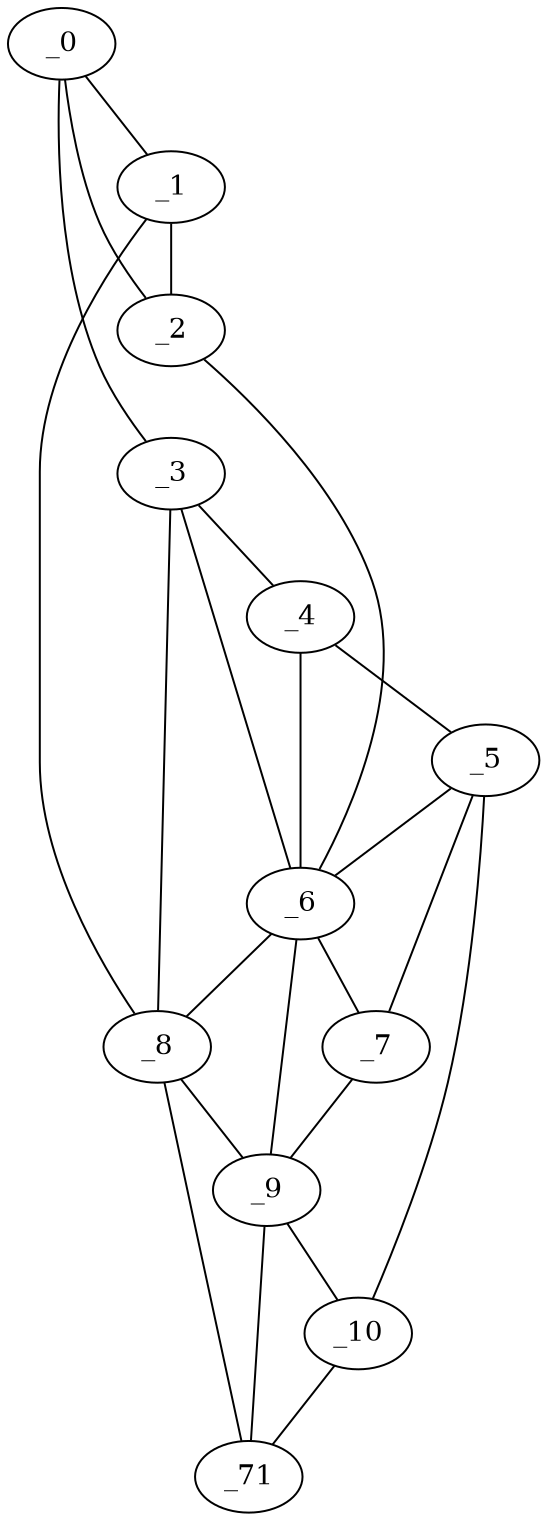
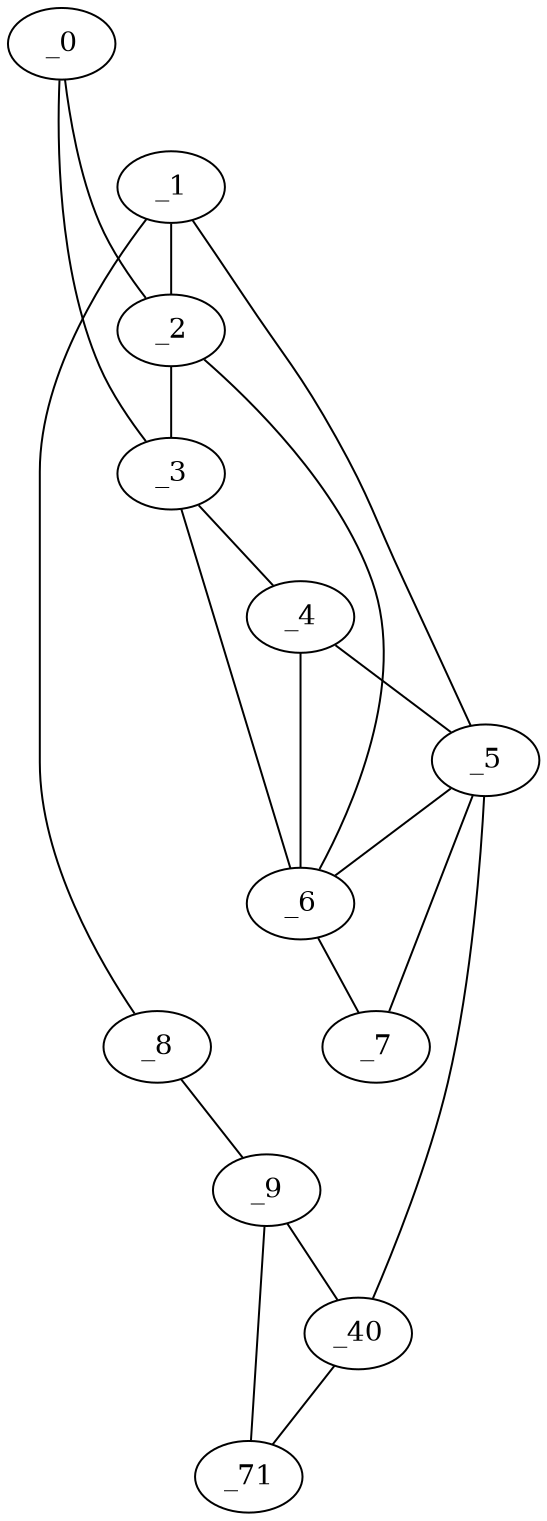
edge "_0" -- "_1": now "_5" -- "_1"
edge "_3" -- "_8": now "_3" -- "_2"
edge "_6" -- "_8": removed
edge "_6" -- "_9": removed
edge "_7" -- "_9": removed
edge "_8" -- "_71": removed
node "_10": label "_10" -> "_40"
